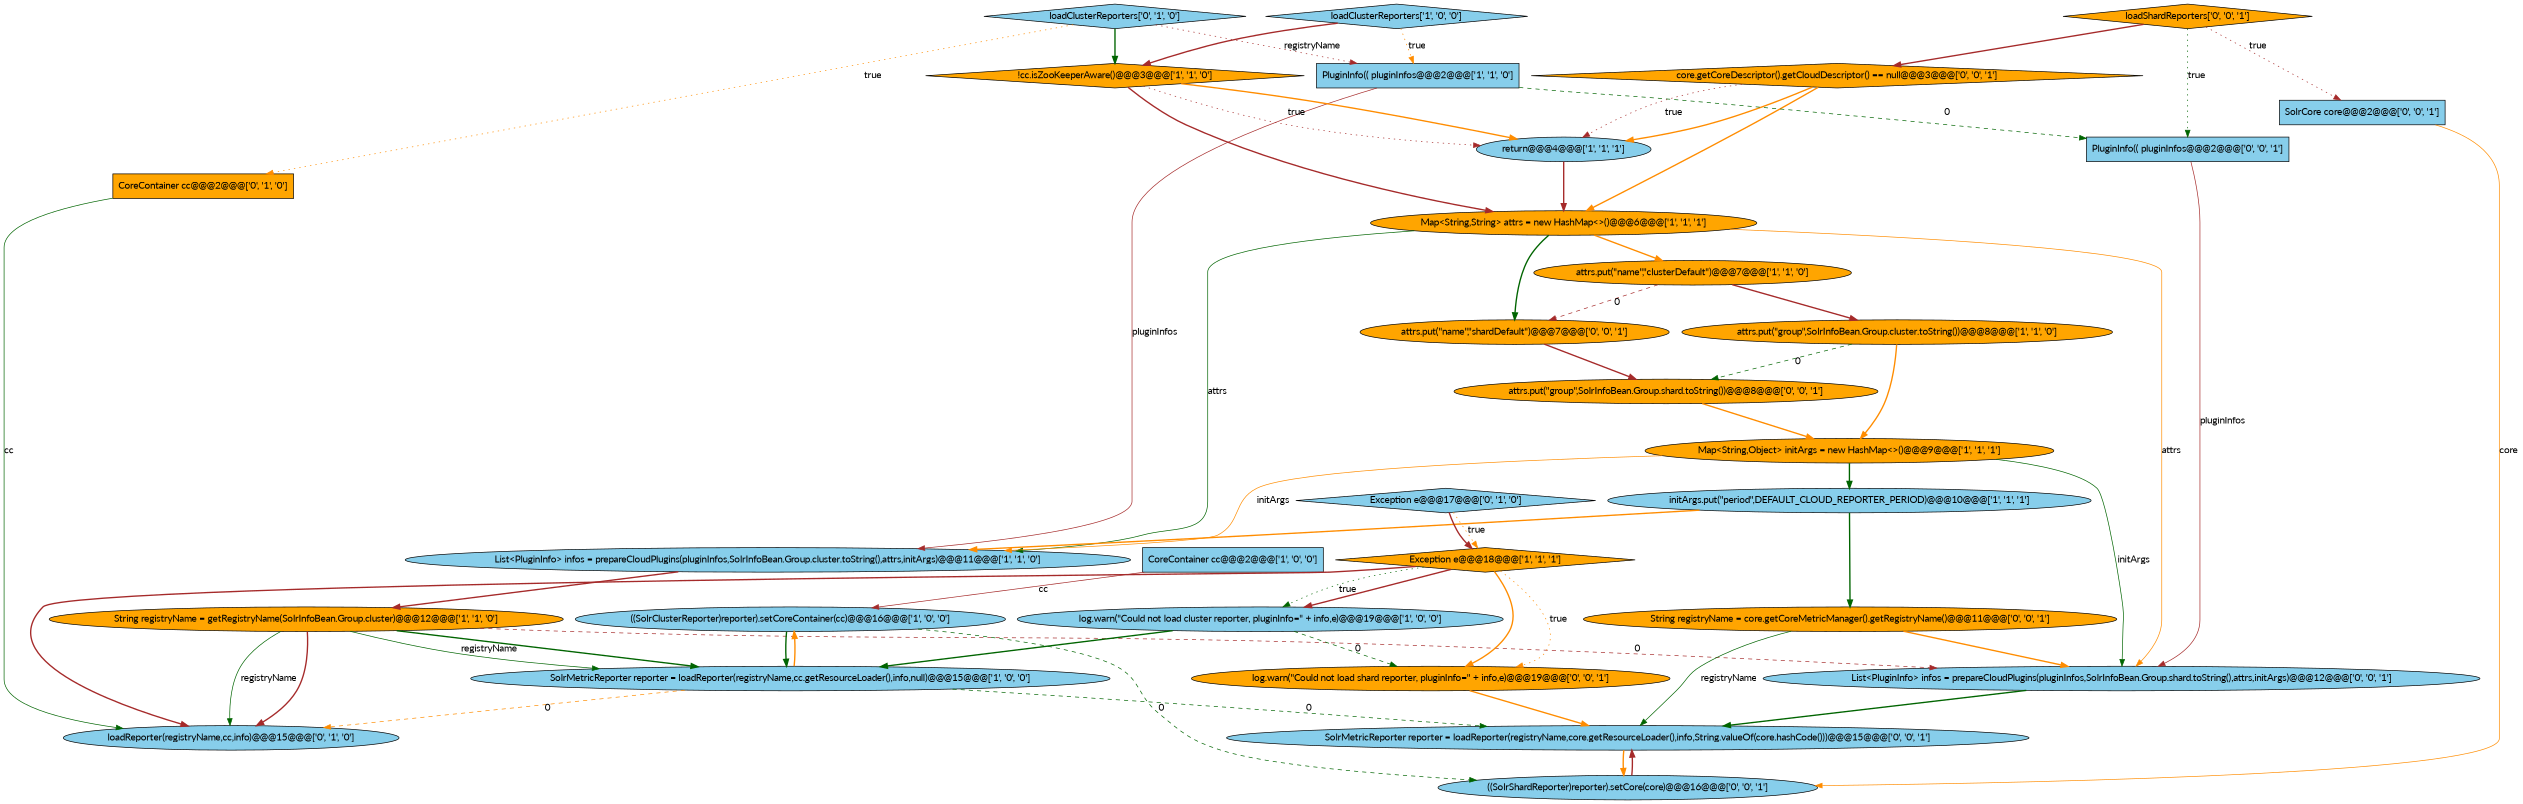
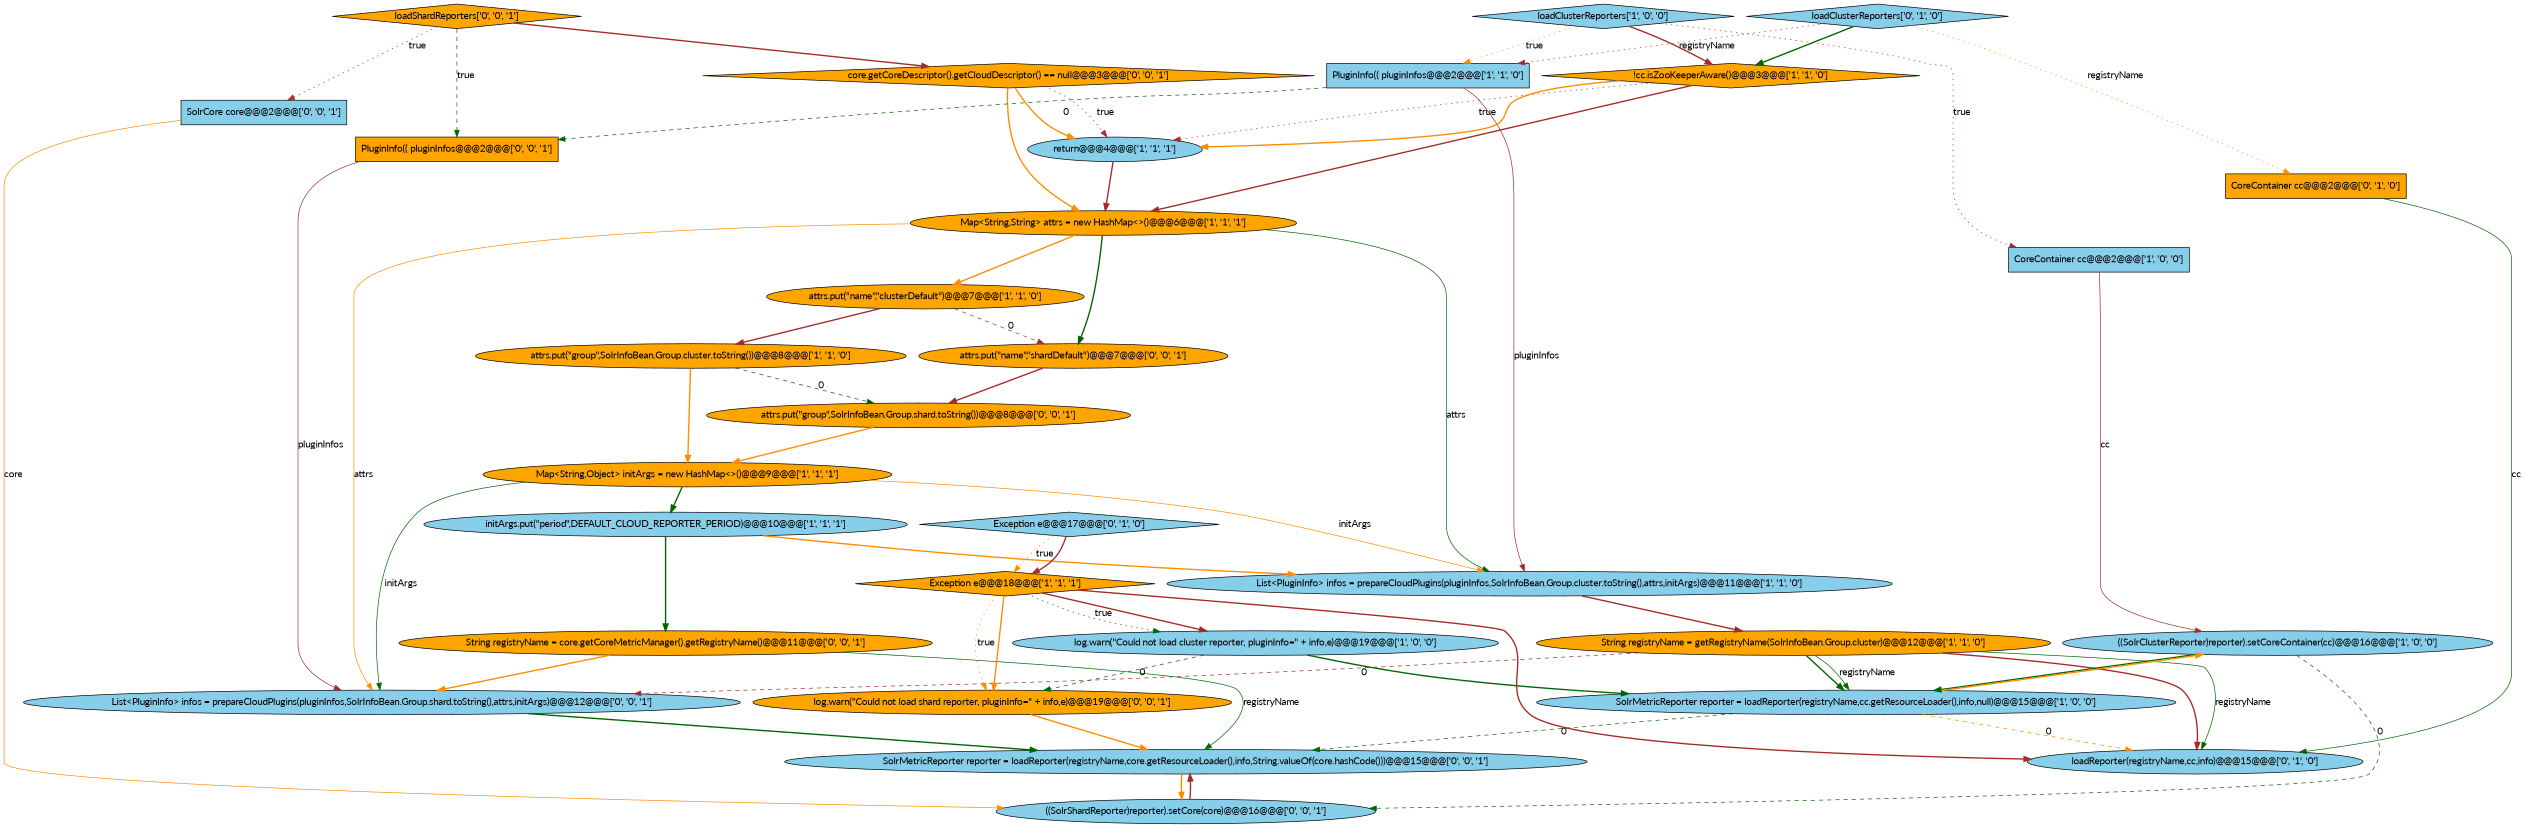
edge "loadClusterReporters['1', '0', '0']" -> "CoreContainer cc@@@2@@@['1', '0', '0']": added, label "true"
edge "loadClusterReporters['0', '1', '0']" -> "CoreContainer cc@@@2@@@['0', '1', '0']": label "true" -> "registryName"
edge "loadShardReporters['0', '0', '1']" -> "PluginInfo(( pluginInfos@@@2@@@['0', '0', '1']": style dotted -> dashed
node "PluginInfo(( pluginInfos@@@2@@@['0', '0', '1']": fillcolor skyblue -> orange
